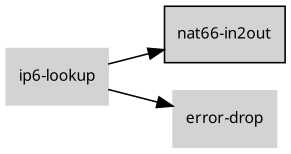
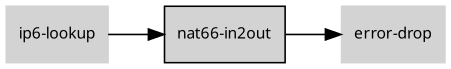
edge "ip6-lookup" -> "error-drop": now "nat66-in2out" -> "error-drop"
